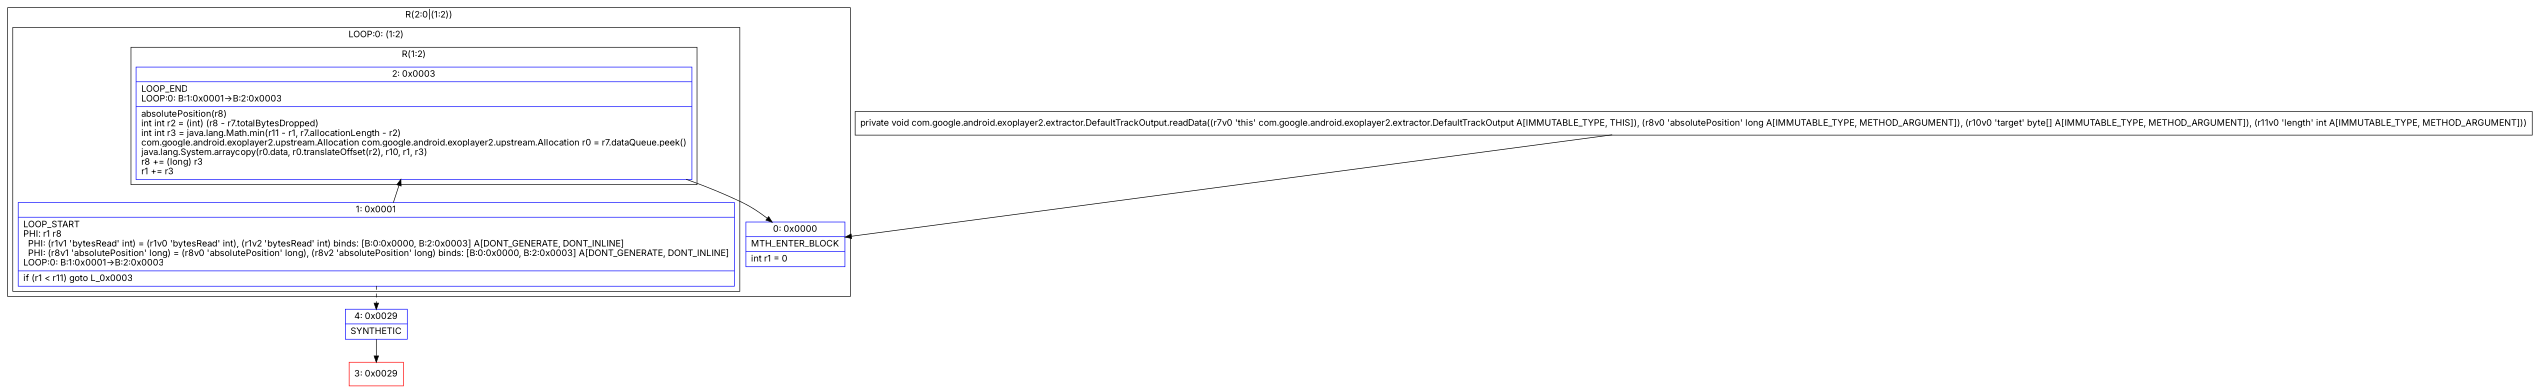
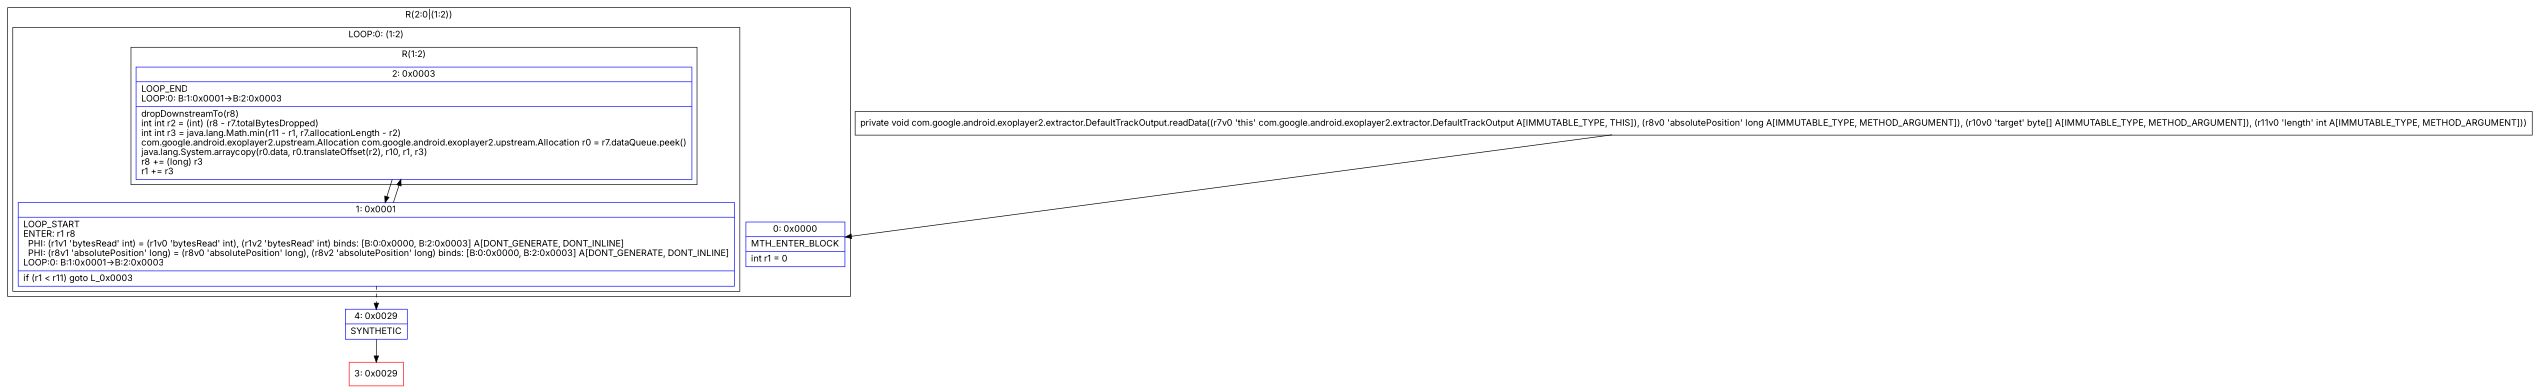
node "2: 0x0003": text "absolutePosition(r8)" -> "dropDownstreamTo(r8)"
edge "2: 0x0003" -> "0: 0x0000": now "2: 0x0003" -> "1: 0x0001"
node "1: 0x0001": text "PHI: r1 r8" -> "ENTER: r1 r8"
